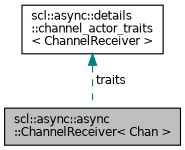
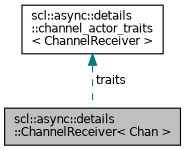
node "scl::async::async ::ChannelReceiver< Chan >": label "scl::async::async ::ChannelReceiver< Chan >" -> "scl::async::details ::ChannelReceiver< Chan >"
